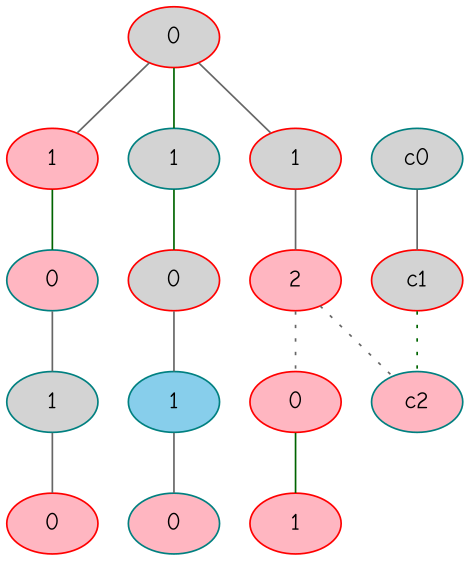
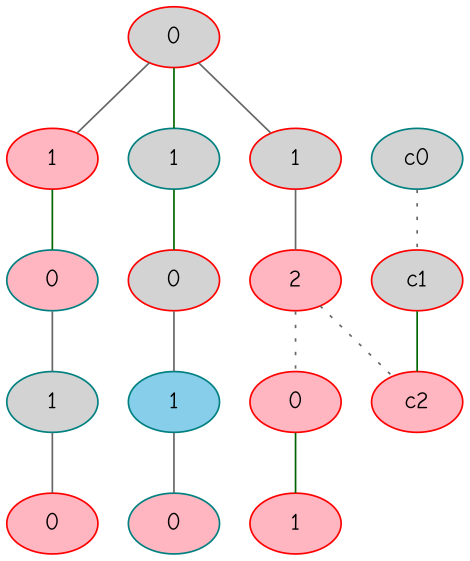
edge "c0" -- "c1": style solid -> dotted
edge "c1" -- "c2": style dotted -> solid
node "c2": color teal -> red
